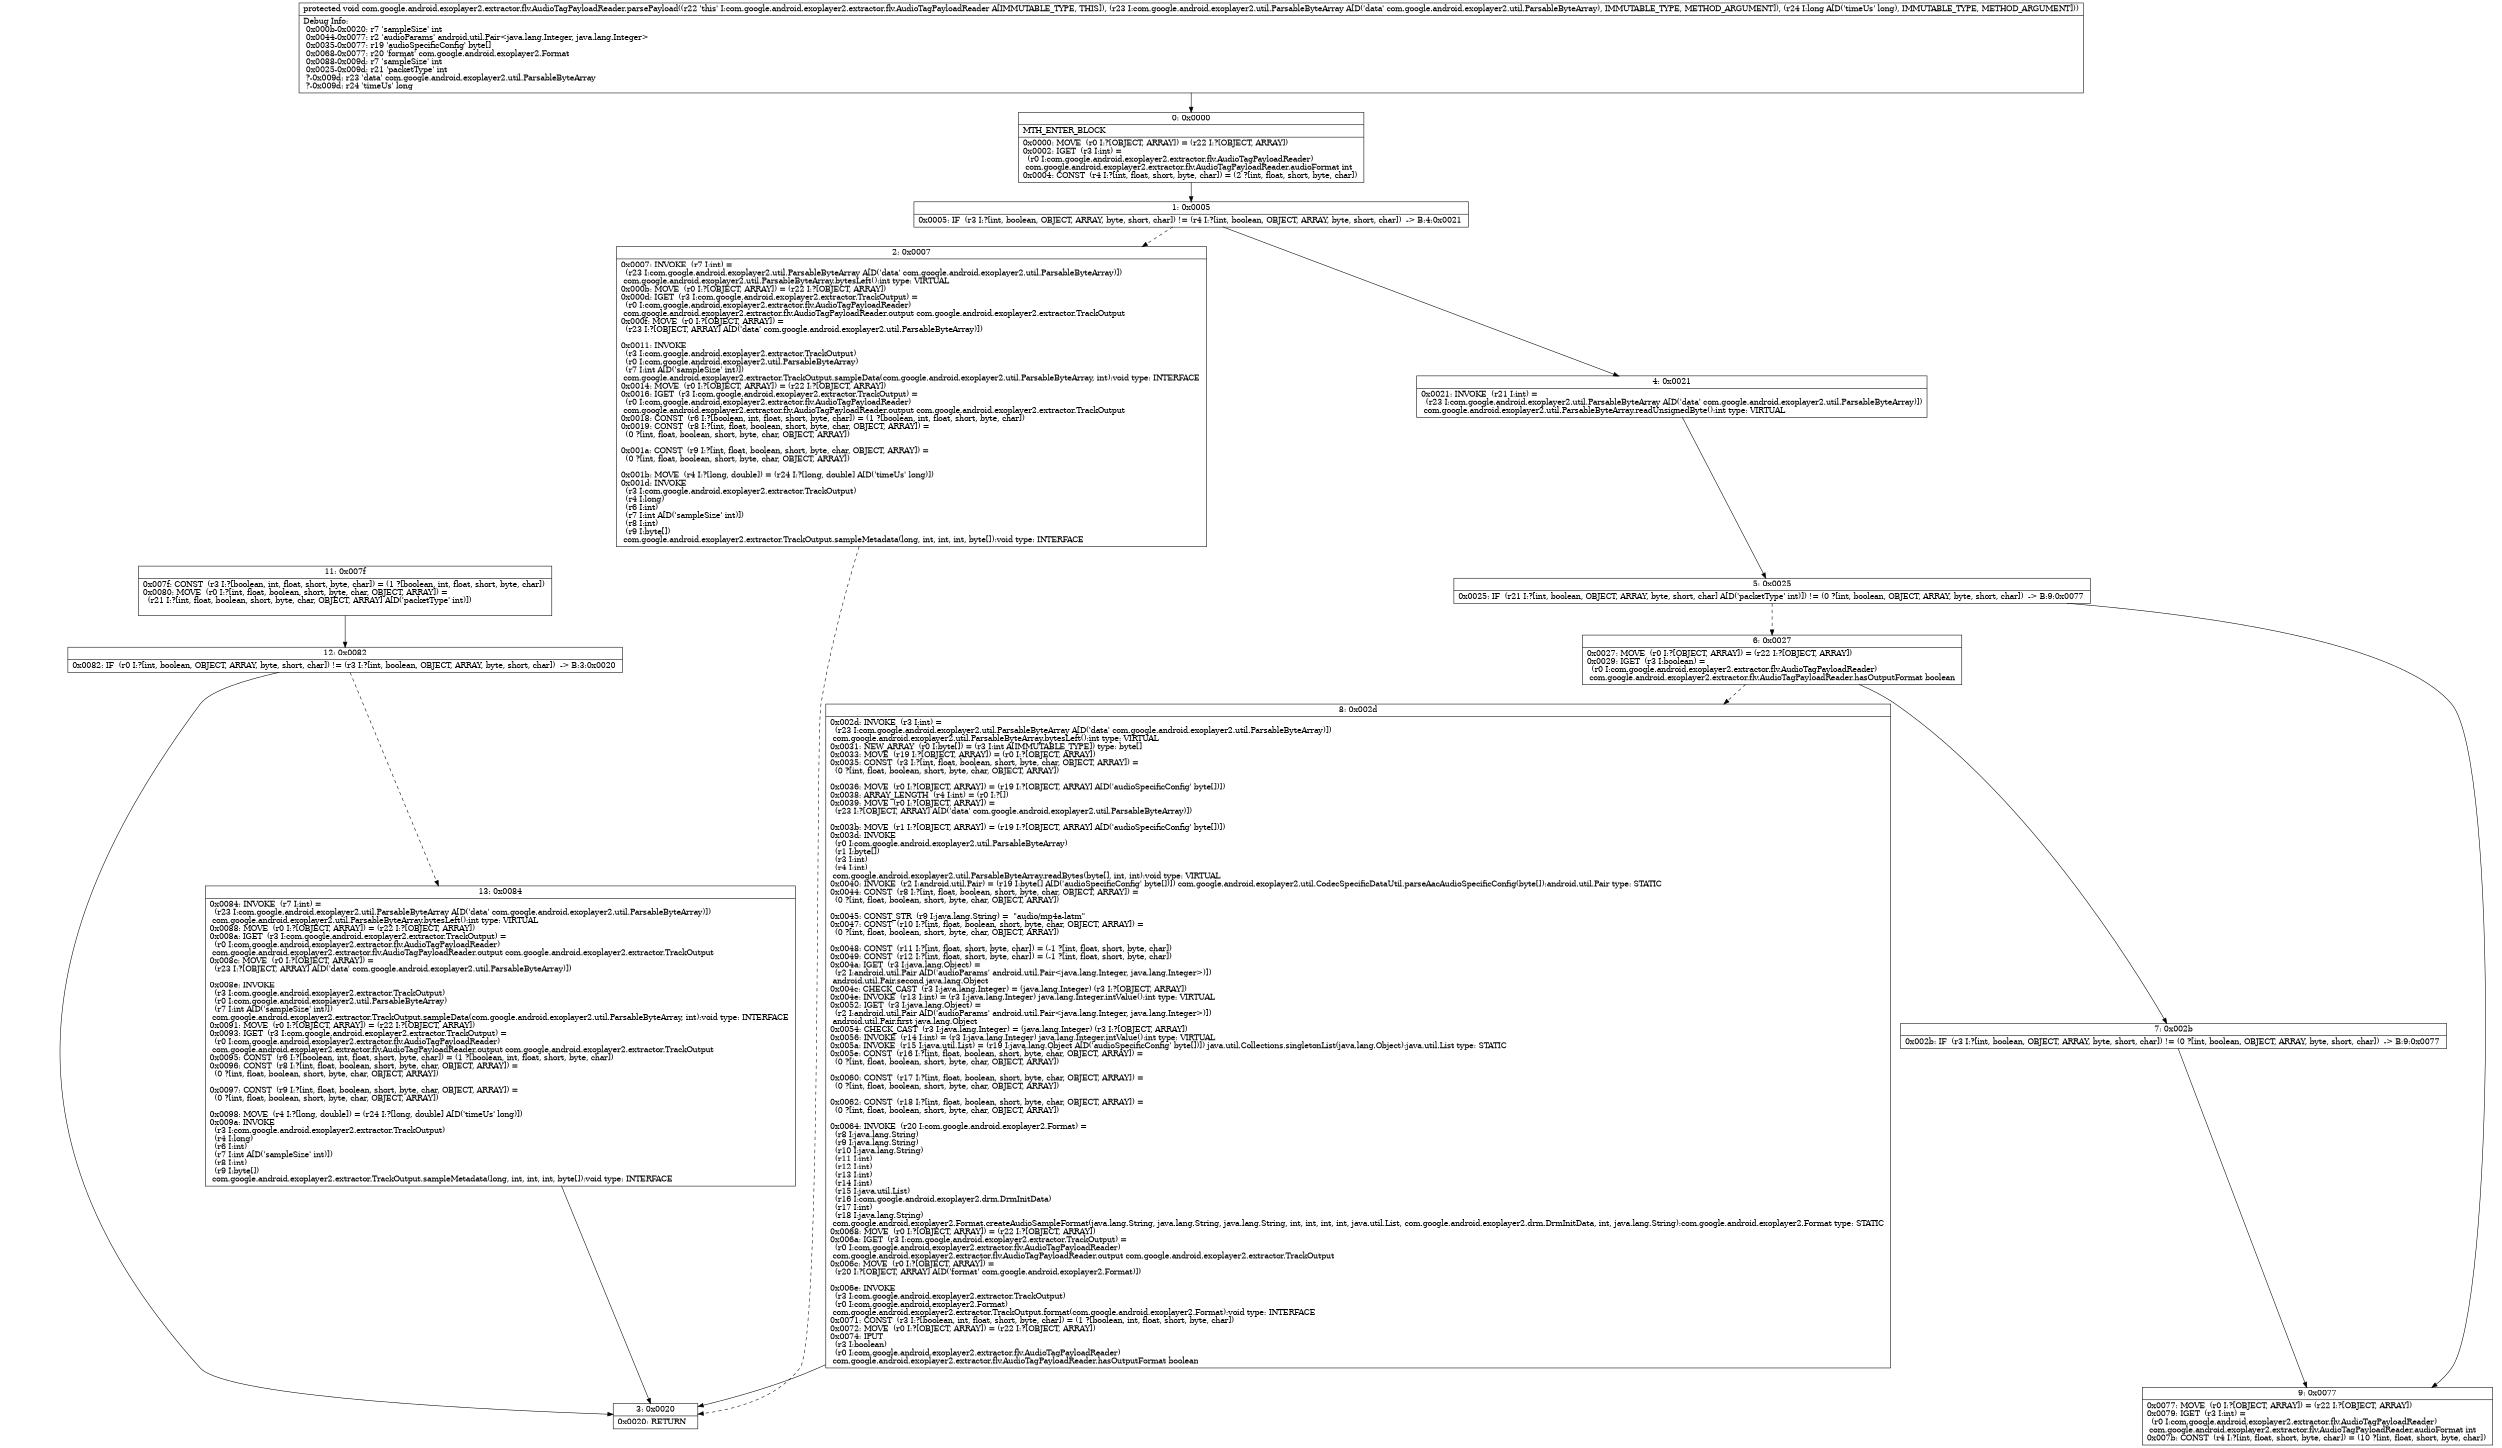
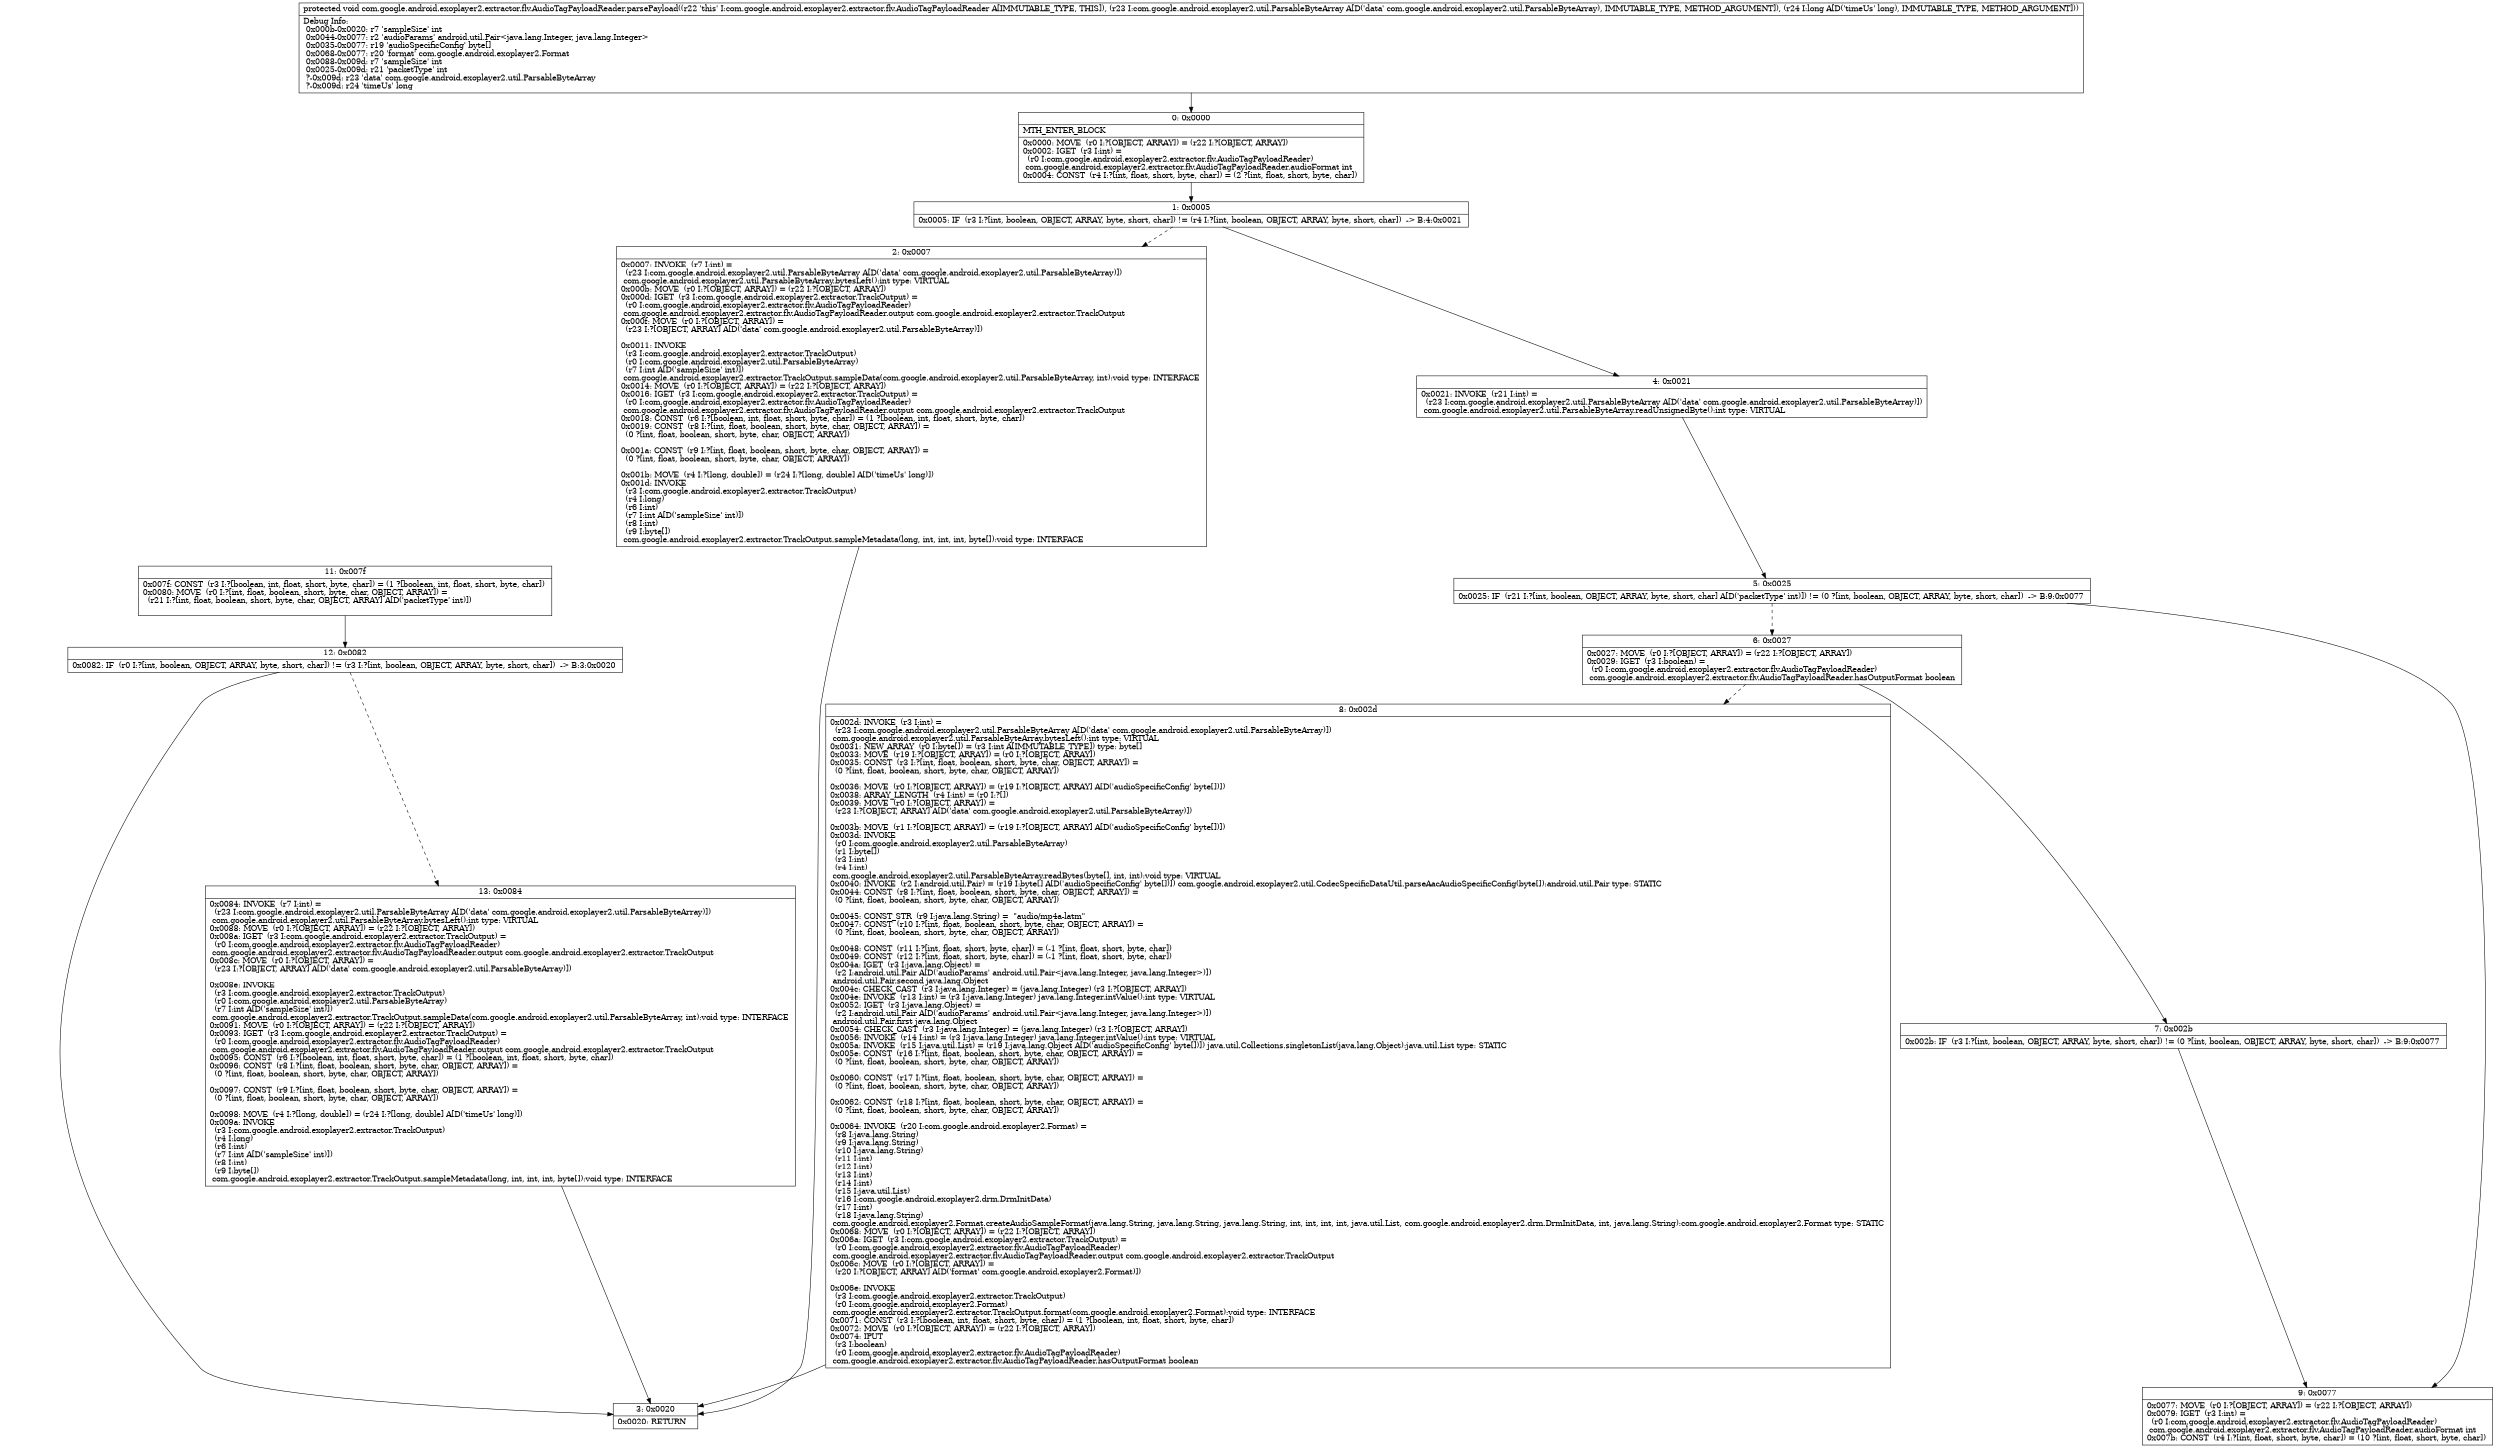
edge "2: 0x0007" -> "3: 0x0020": style dashed -> solid
